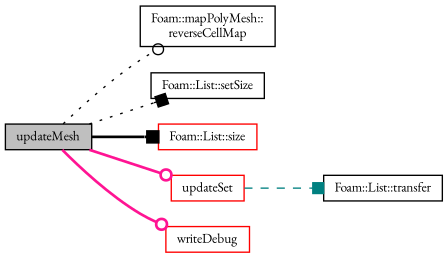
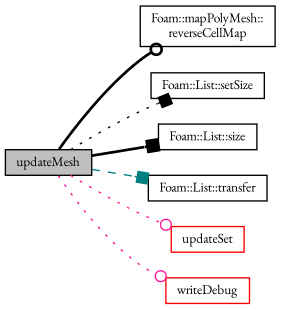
edge "updateMesh" -> "Foam::mapPolyMesh:: reverseCellMap": style dotted -> bold
node "Foam::List::size": color red -> black
edge "updateMesh" -> "updateSet": style bold -> dotted
edge "updateSet" -> "Foam::List::transfer": now "updateMesh" -> "Foam::List::transfer"
edge "updateMesh" -> "writeDebug": style bold -> dotted
